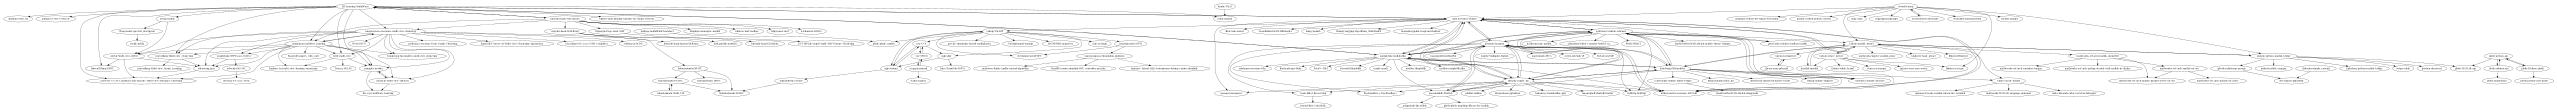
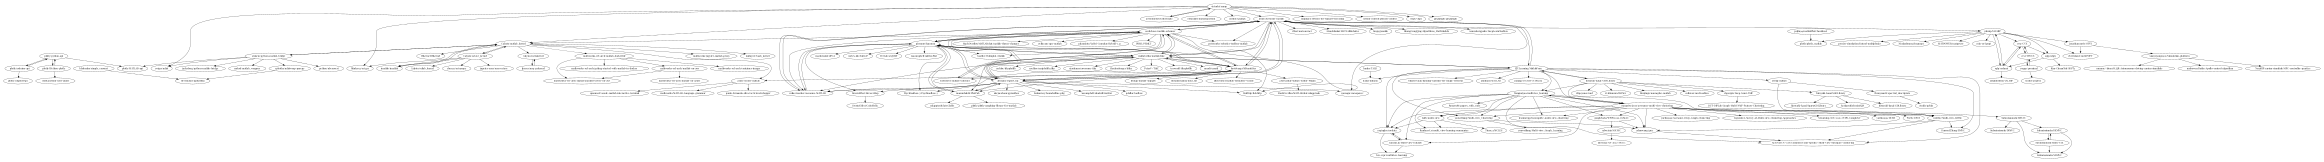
edge "victorlei/smop" -> "arokem/python-matlab-bridge": now "victorlei/smop" -> "ewiger/mlab"
edge "ZJULearning/MatlabFunc" -> "lslrh/multi-view": removed
edge "scottclowe/matlab-schemer" -> "bastibe/Violinplot-Matlab": added
edge "johanlofberg/YALMIP" -> "SubmissionsIn/SDMVC": now "SubmissionsIn/Multi-VAE" -> "SubmissionsIn/SDMVC"
